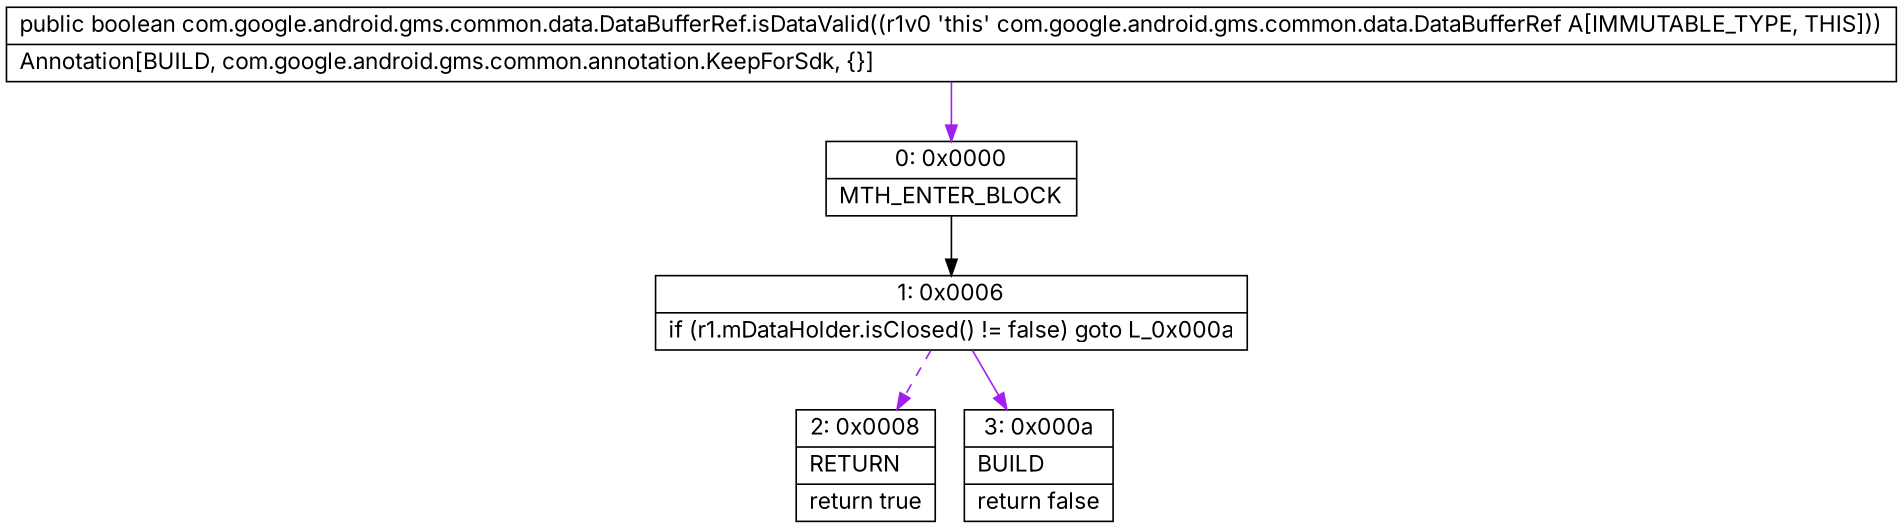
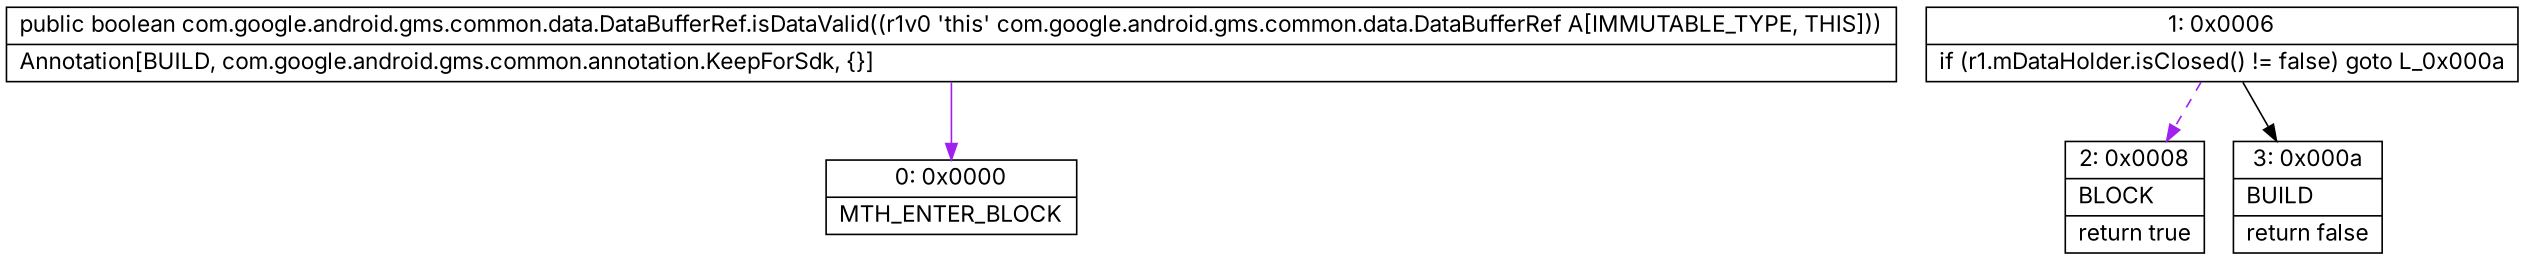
edge "0: 0x0000" -> "1: 0x0006": removed
edge "1: 0x0006" -> "3: 0x000a": color purple -> black
node "2: 0x0008": text "RETURN" -> "BLOCK"
